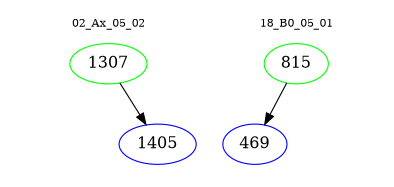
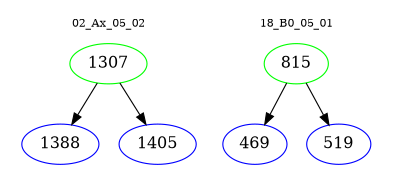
node "1388": added
node "519": added
